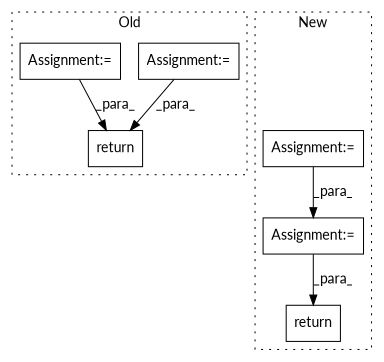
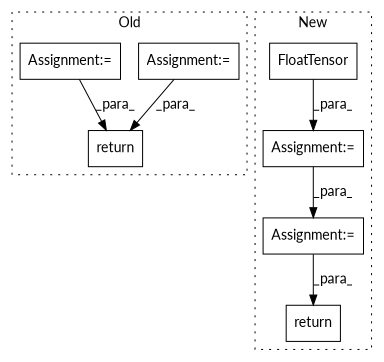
node "FloatTensor": added
